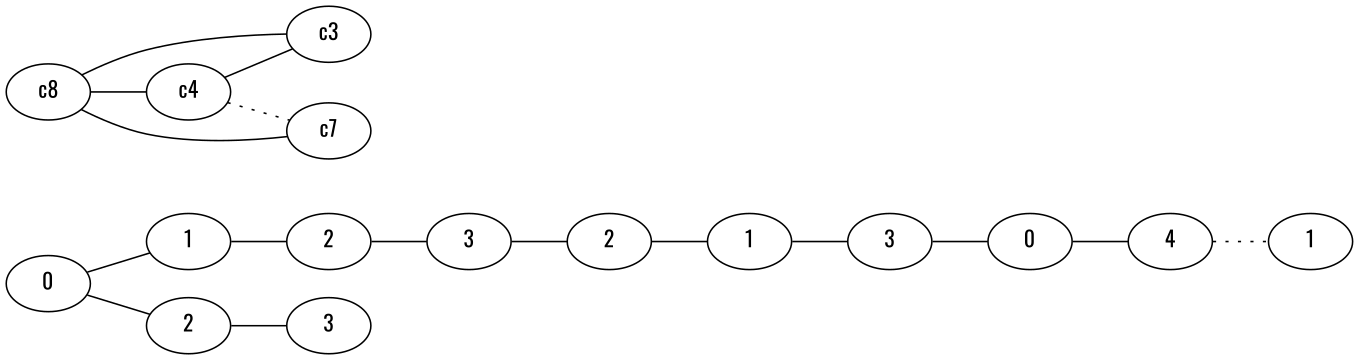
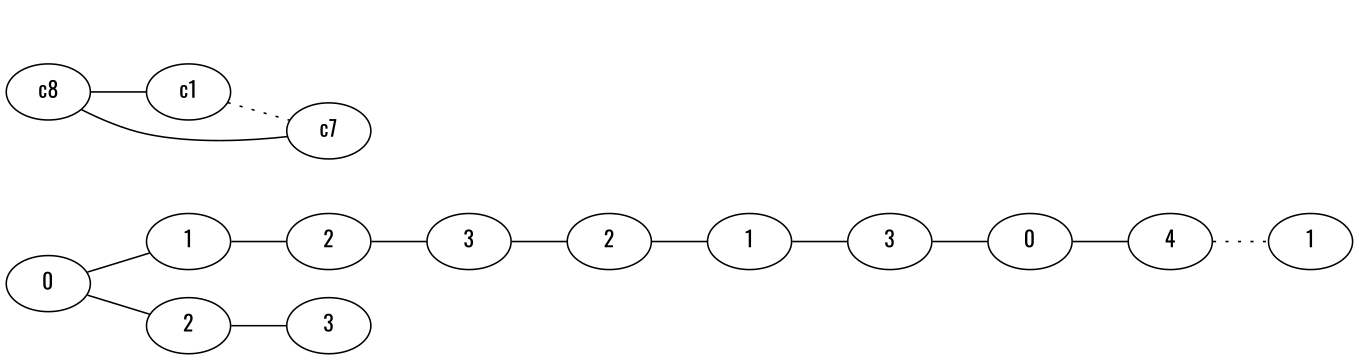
node "c3": removed
node "c4": label "c4" -> "c1"
